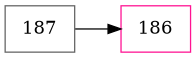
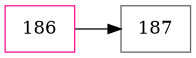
edge "187" -> "186": reversed
